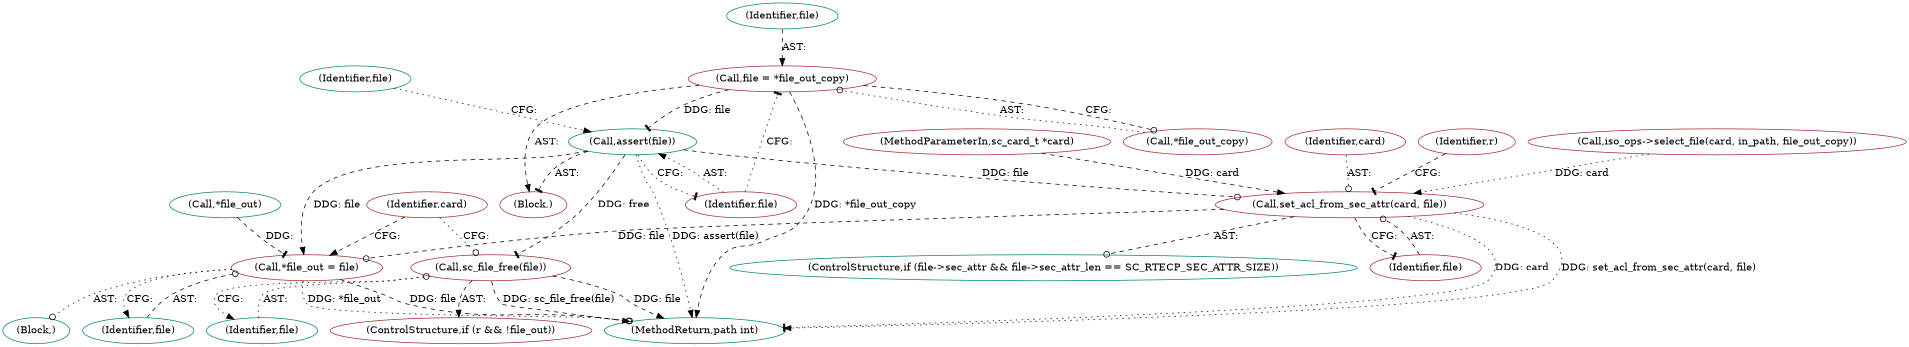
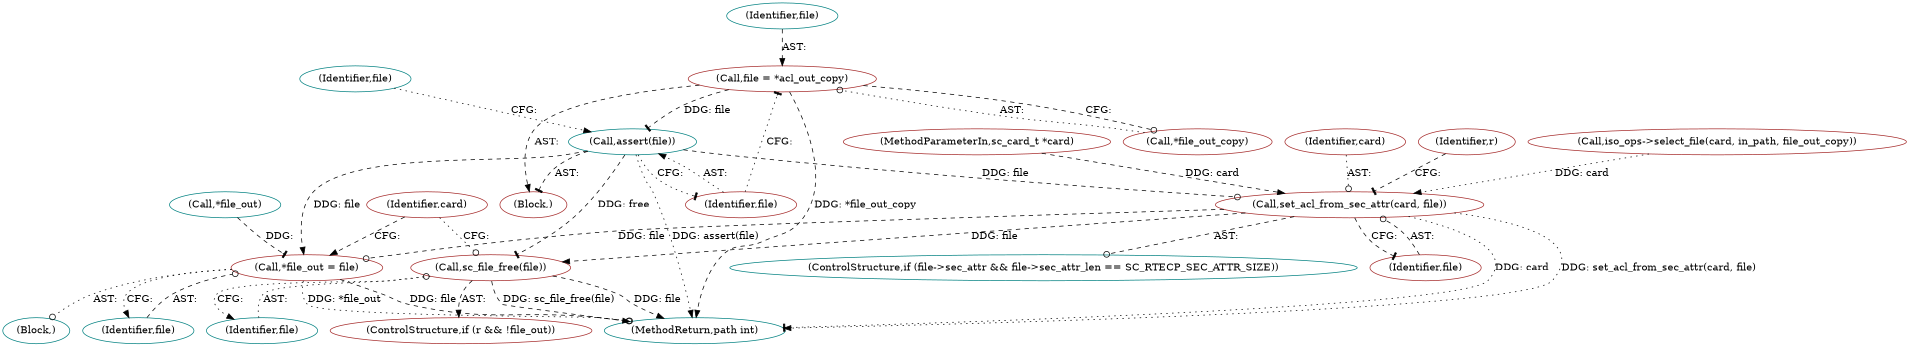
node "(Call,file = *file_out_copy)": label "(Call,file = *file_out_copy)" -> "(Call,file = *acl_out_copy)"
edge "(Call,set_acl_from_sec_attr(card, file))" -> "(Call,sc_file_free(file))": added, label "DDG: file"
